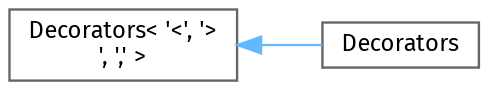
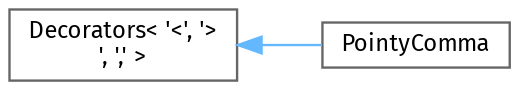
node "Decorators": label "Decorators" -> "PointyComma"
